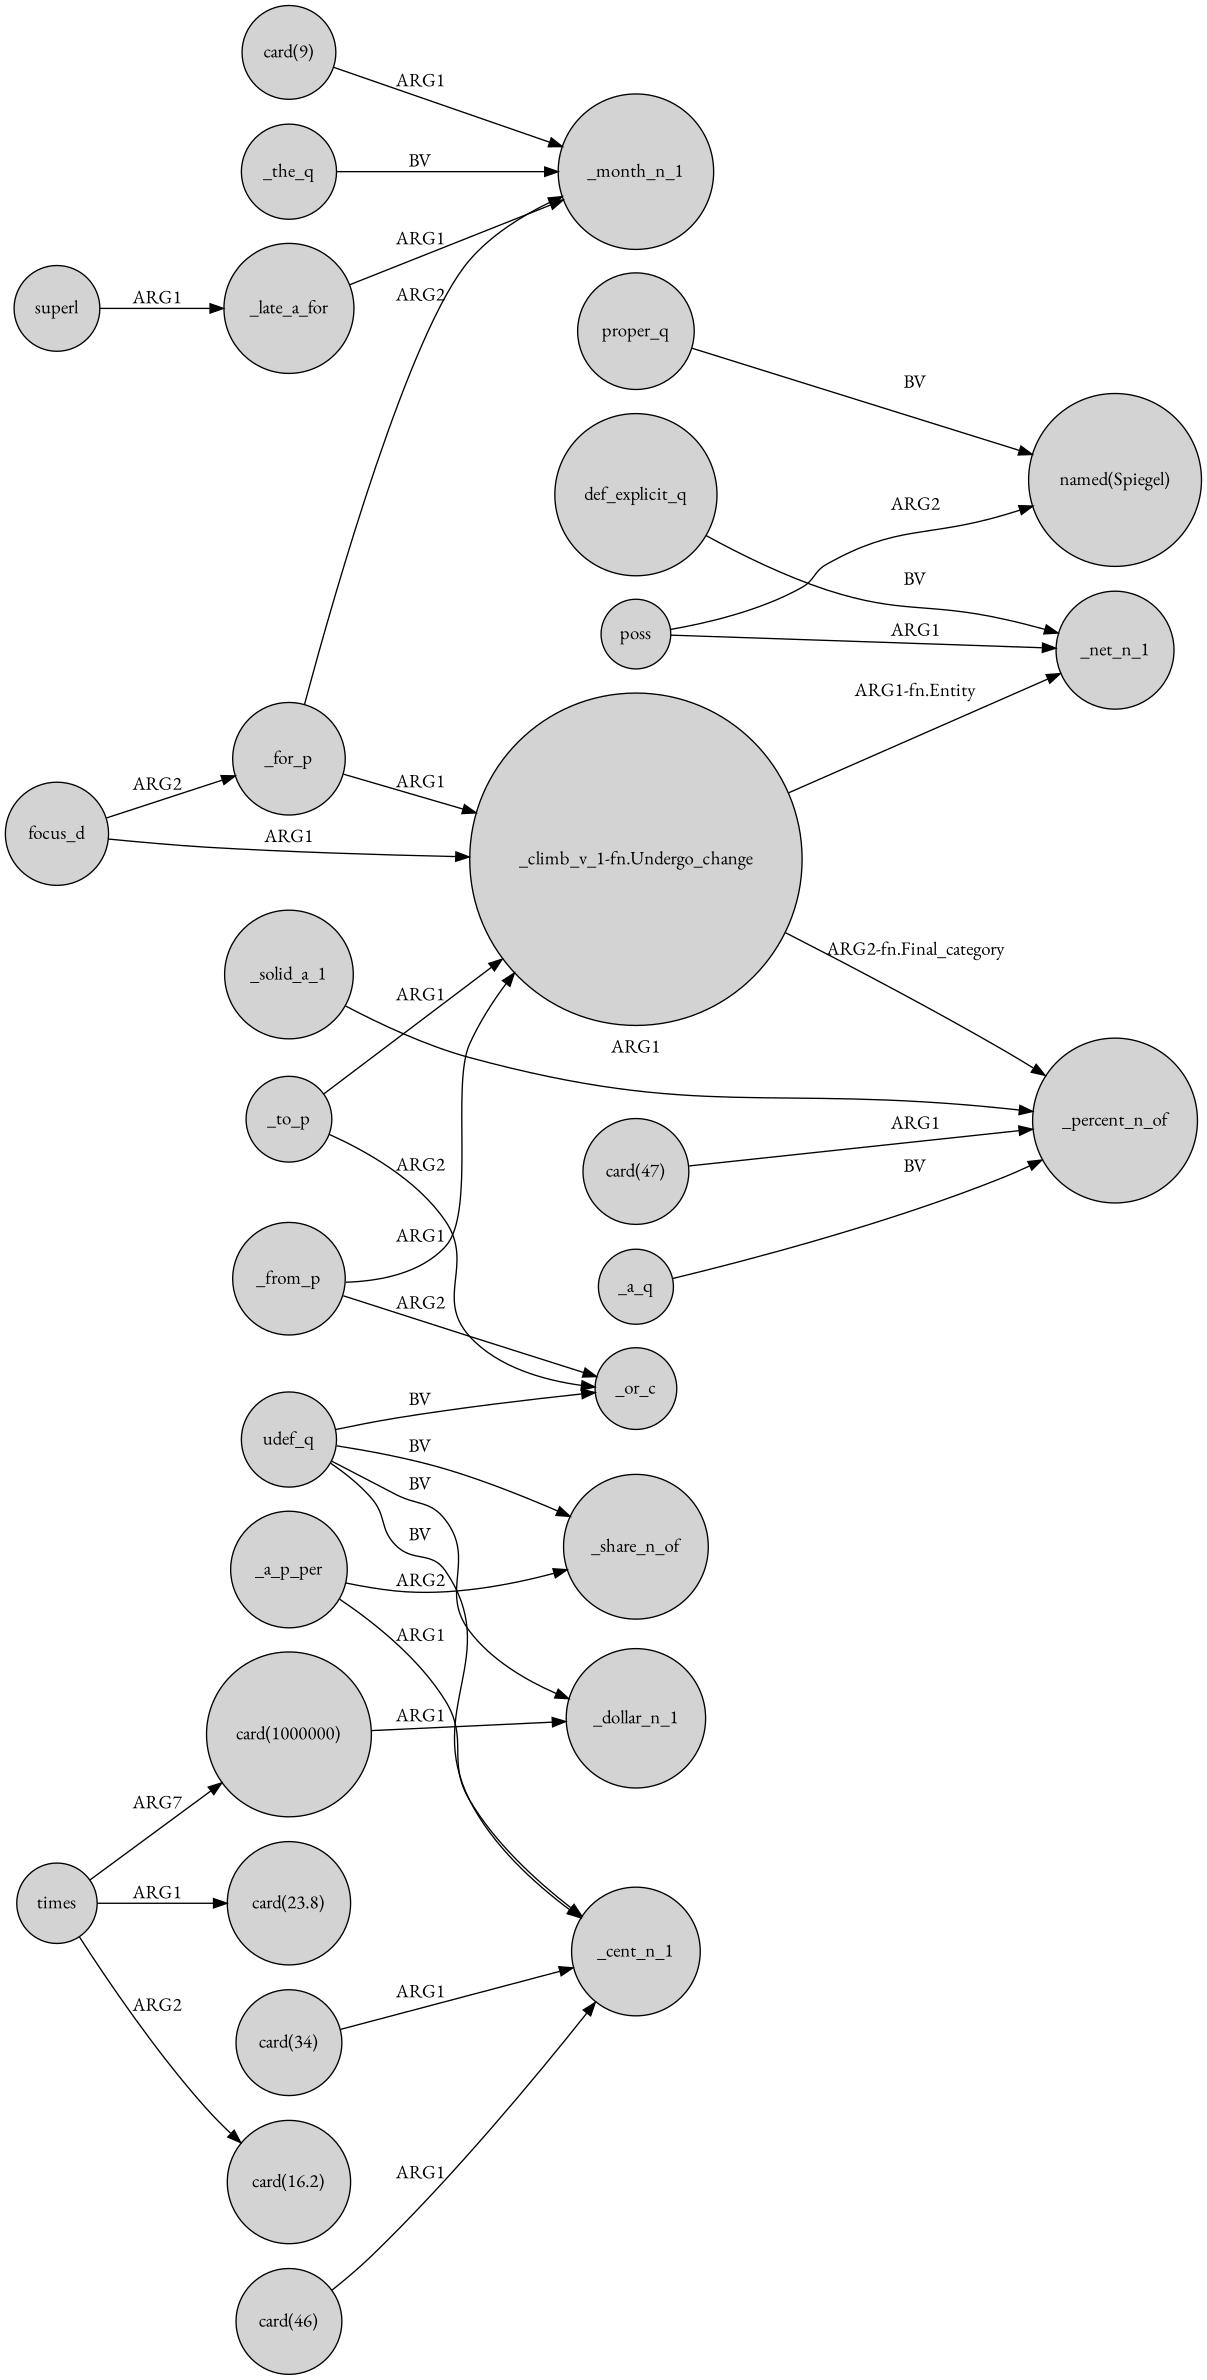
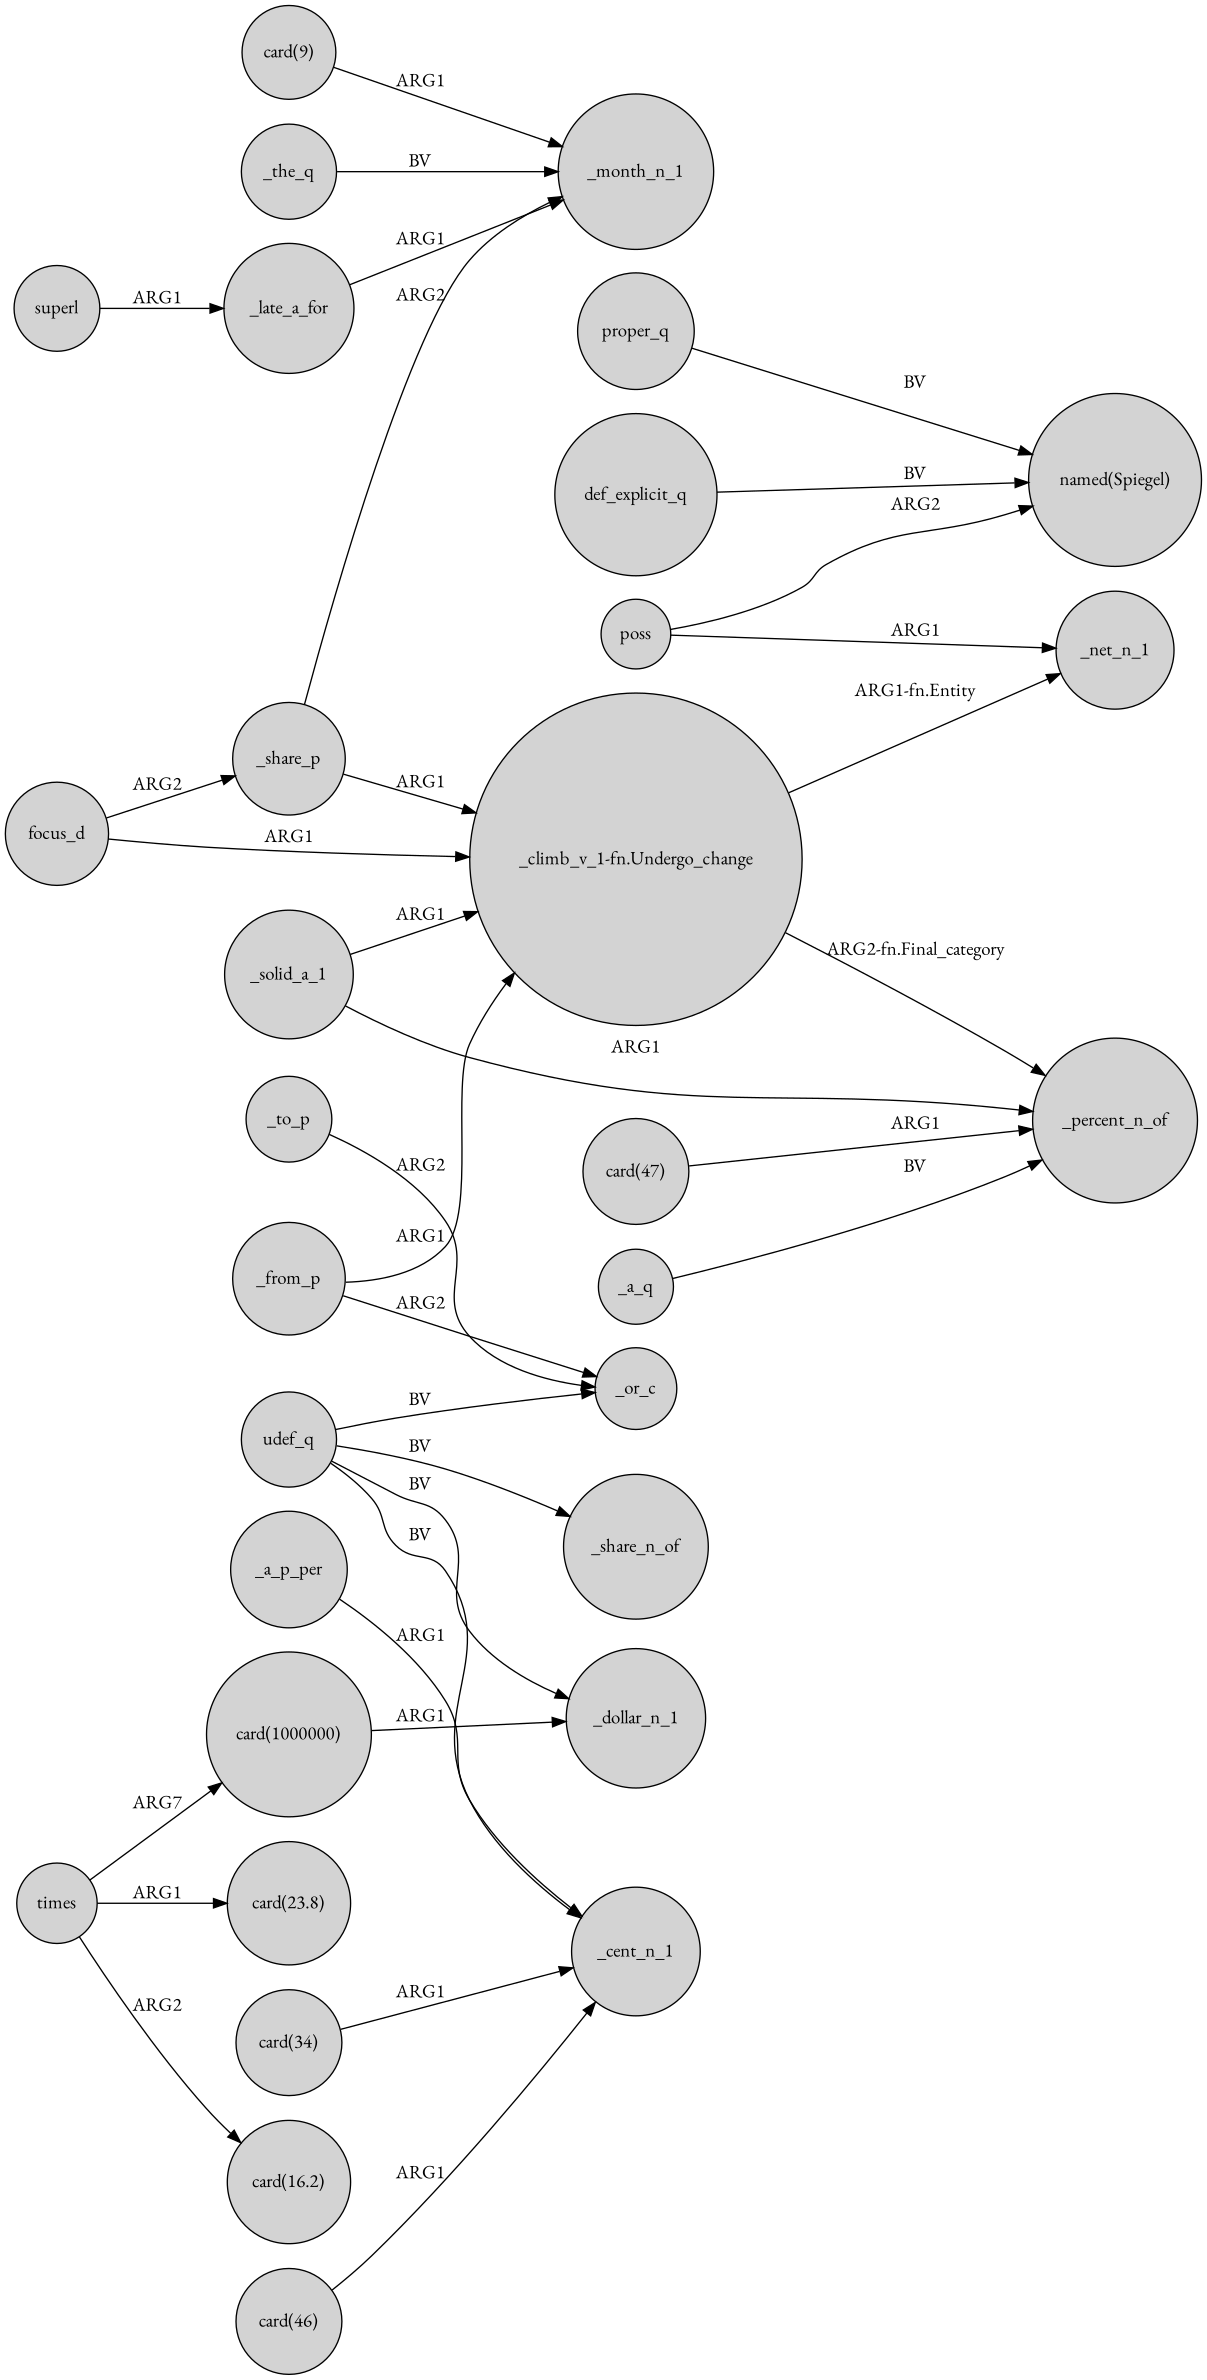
edge "def_explicit_q" -> "_net_n_1": now "def_explicit_q" -> "named(Spiegel)"
node "_for_p": label "_for_p" -> "_share_p"
edge "_to_p" -> "_climb_v_1-fn.Undergo_change": now "_solid_a_1" -> "_climb_v_1-fn.Undergo_change"
edge "_a_p_per" -> "_share_n_of": removed, label "ARG2"
